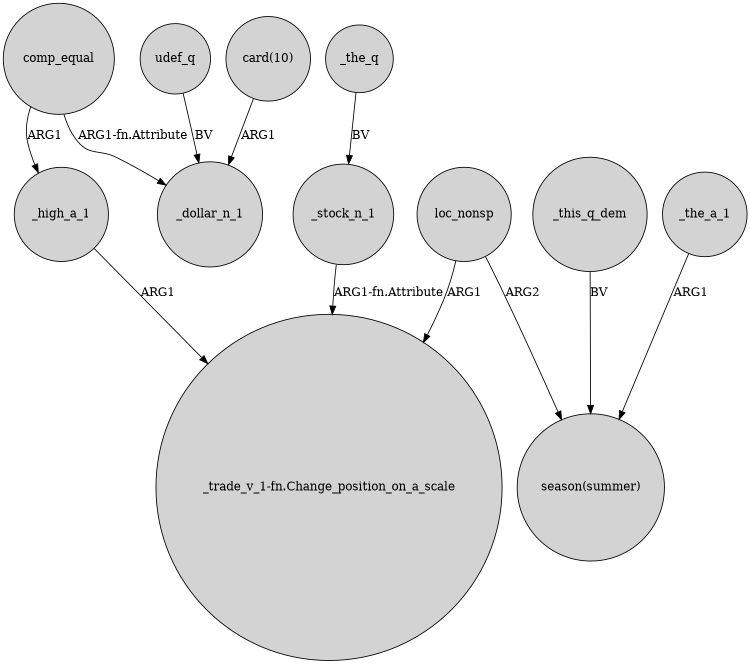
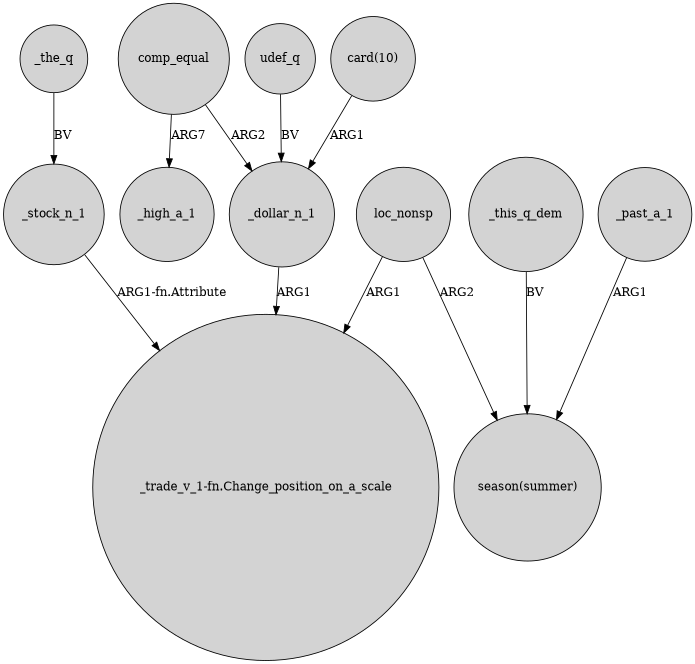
edge "comp_equal" -> "_high_a_1": label "ARG1" -> "ARG7"
edge "comp_equal" -> "_dollar_n_1": label "ARG1-fn.Attribute" -> "ARG2"
node "_the_a_1": label "_the_a_1" -> "_past_a_1"
edge "_high_a_1" -> "_trade_v_1-fn.Change_position_on_a_scale": now "_dollar_n_1" -> "_trade_v_1-fn.Change_position_on_a_scale"
